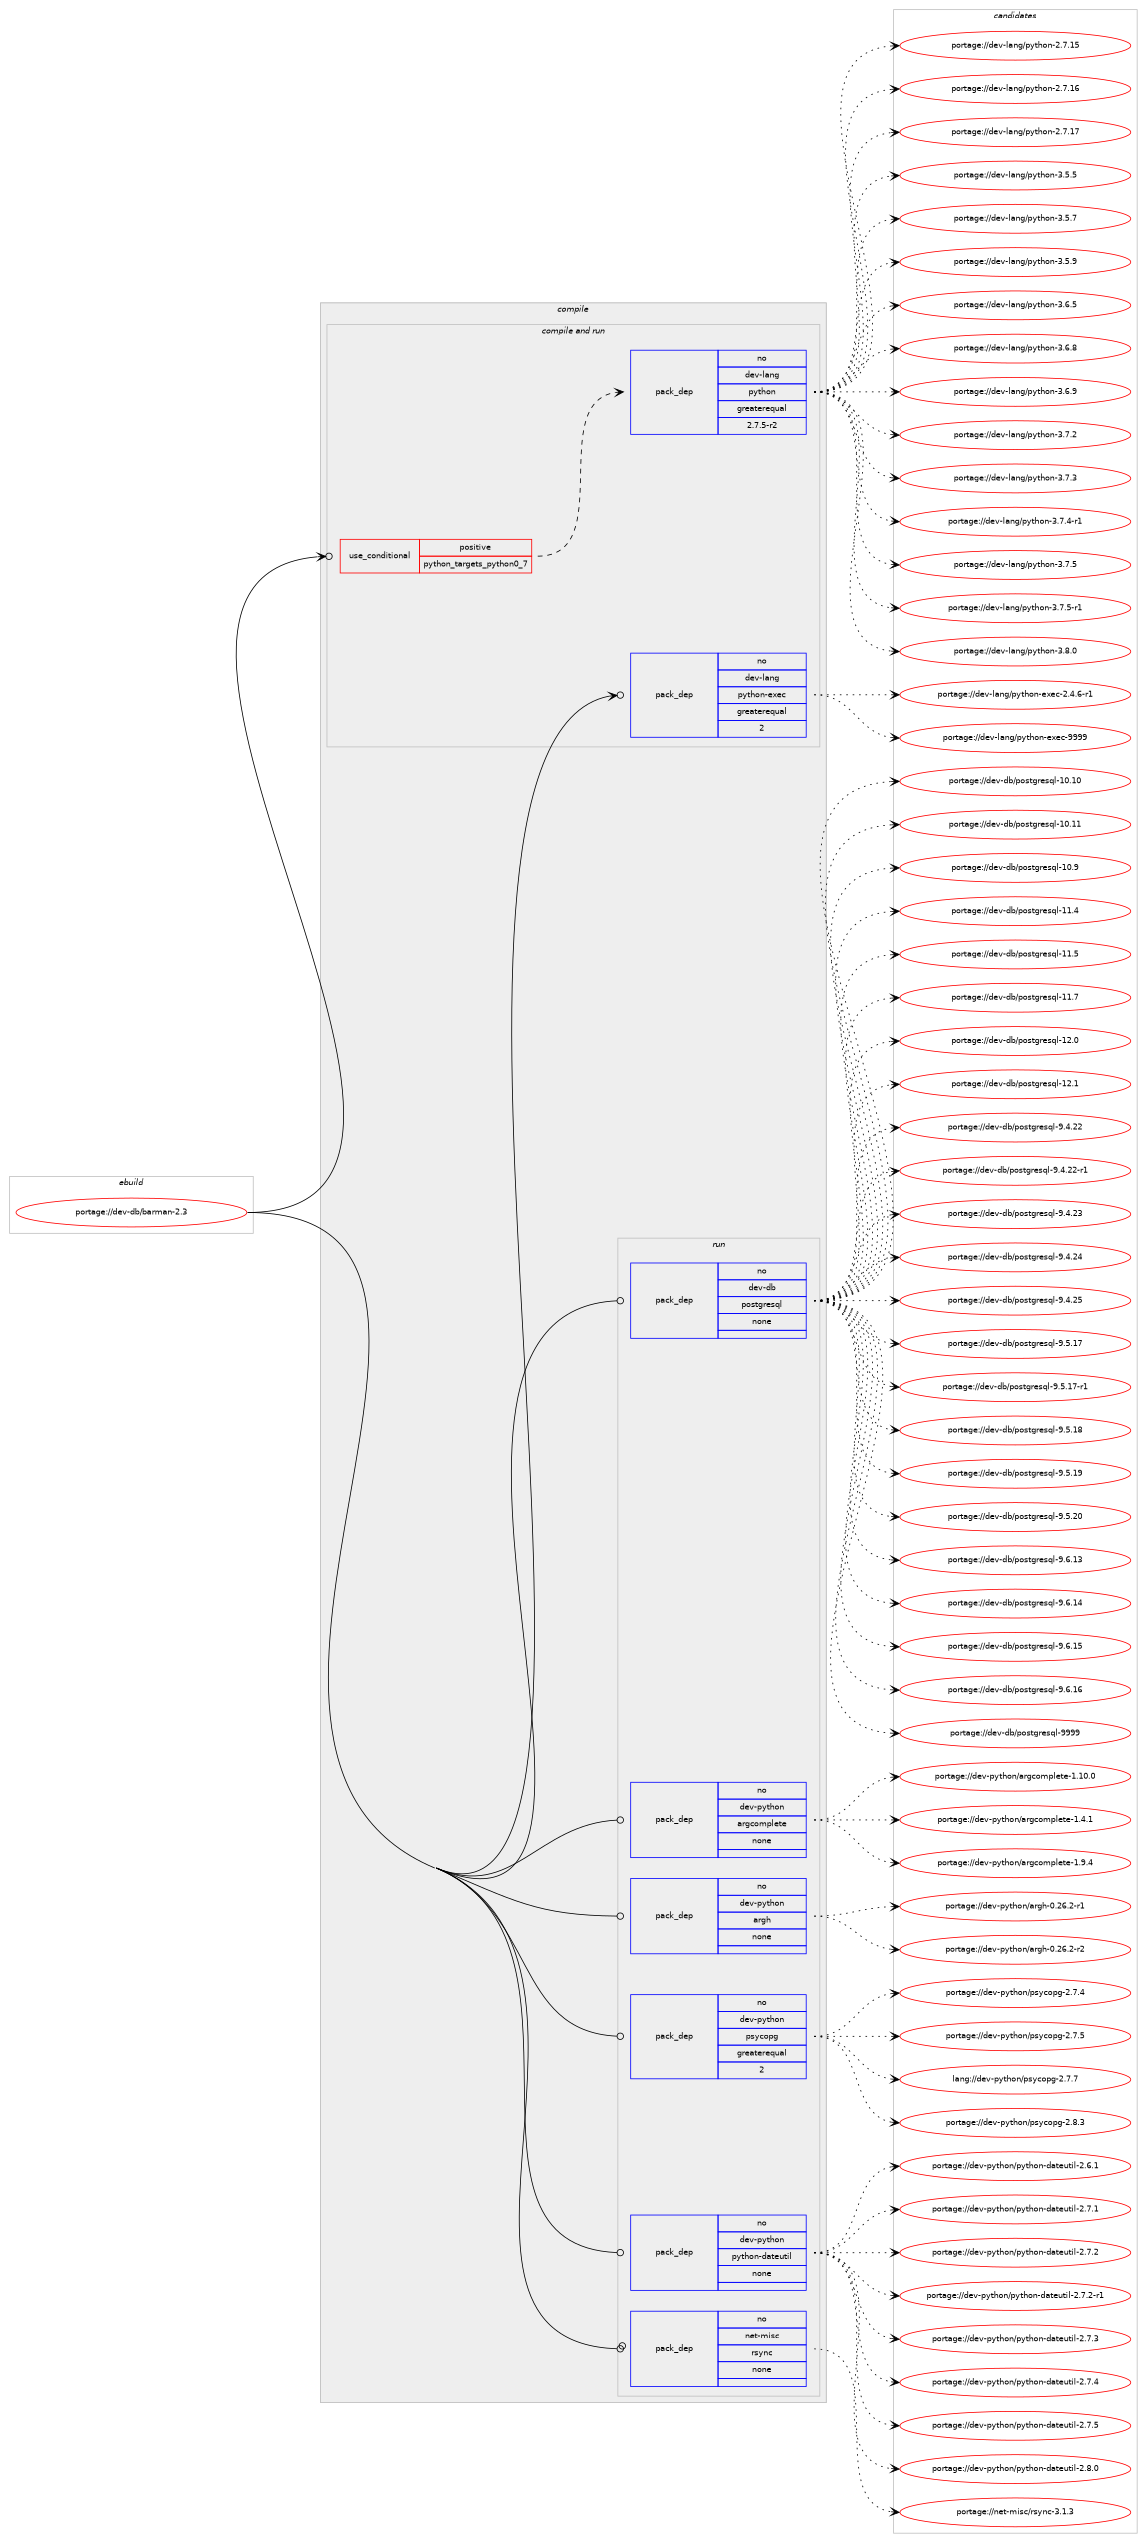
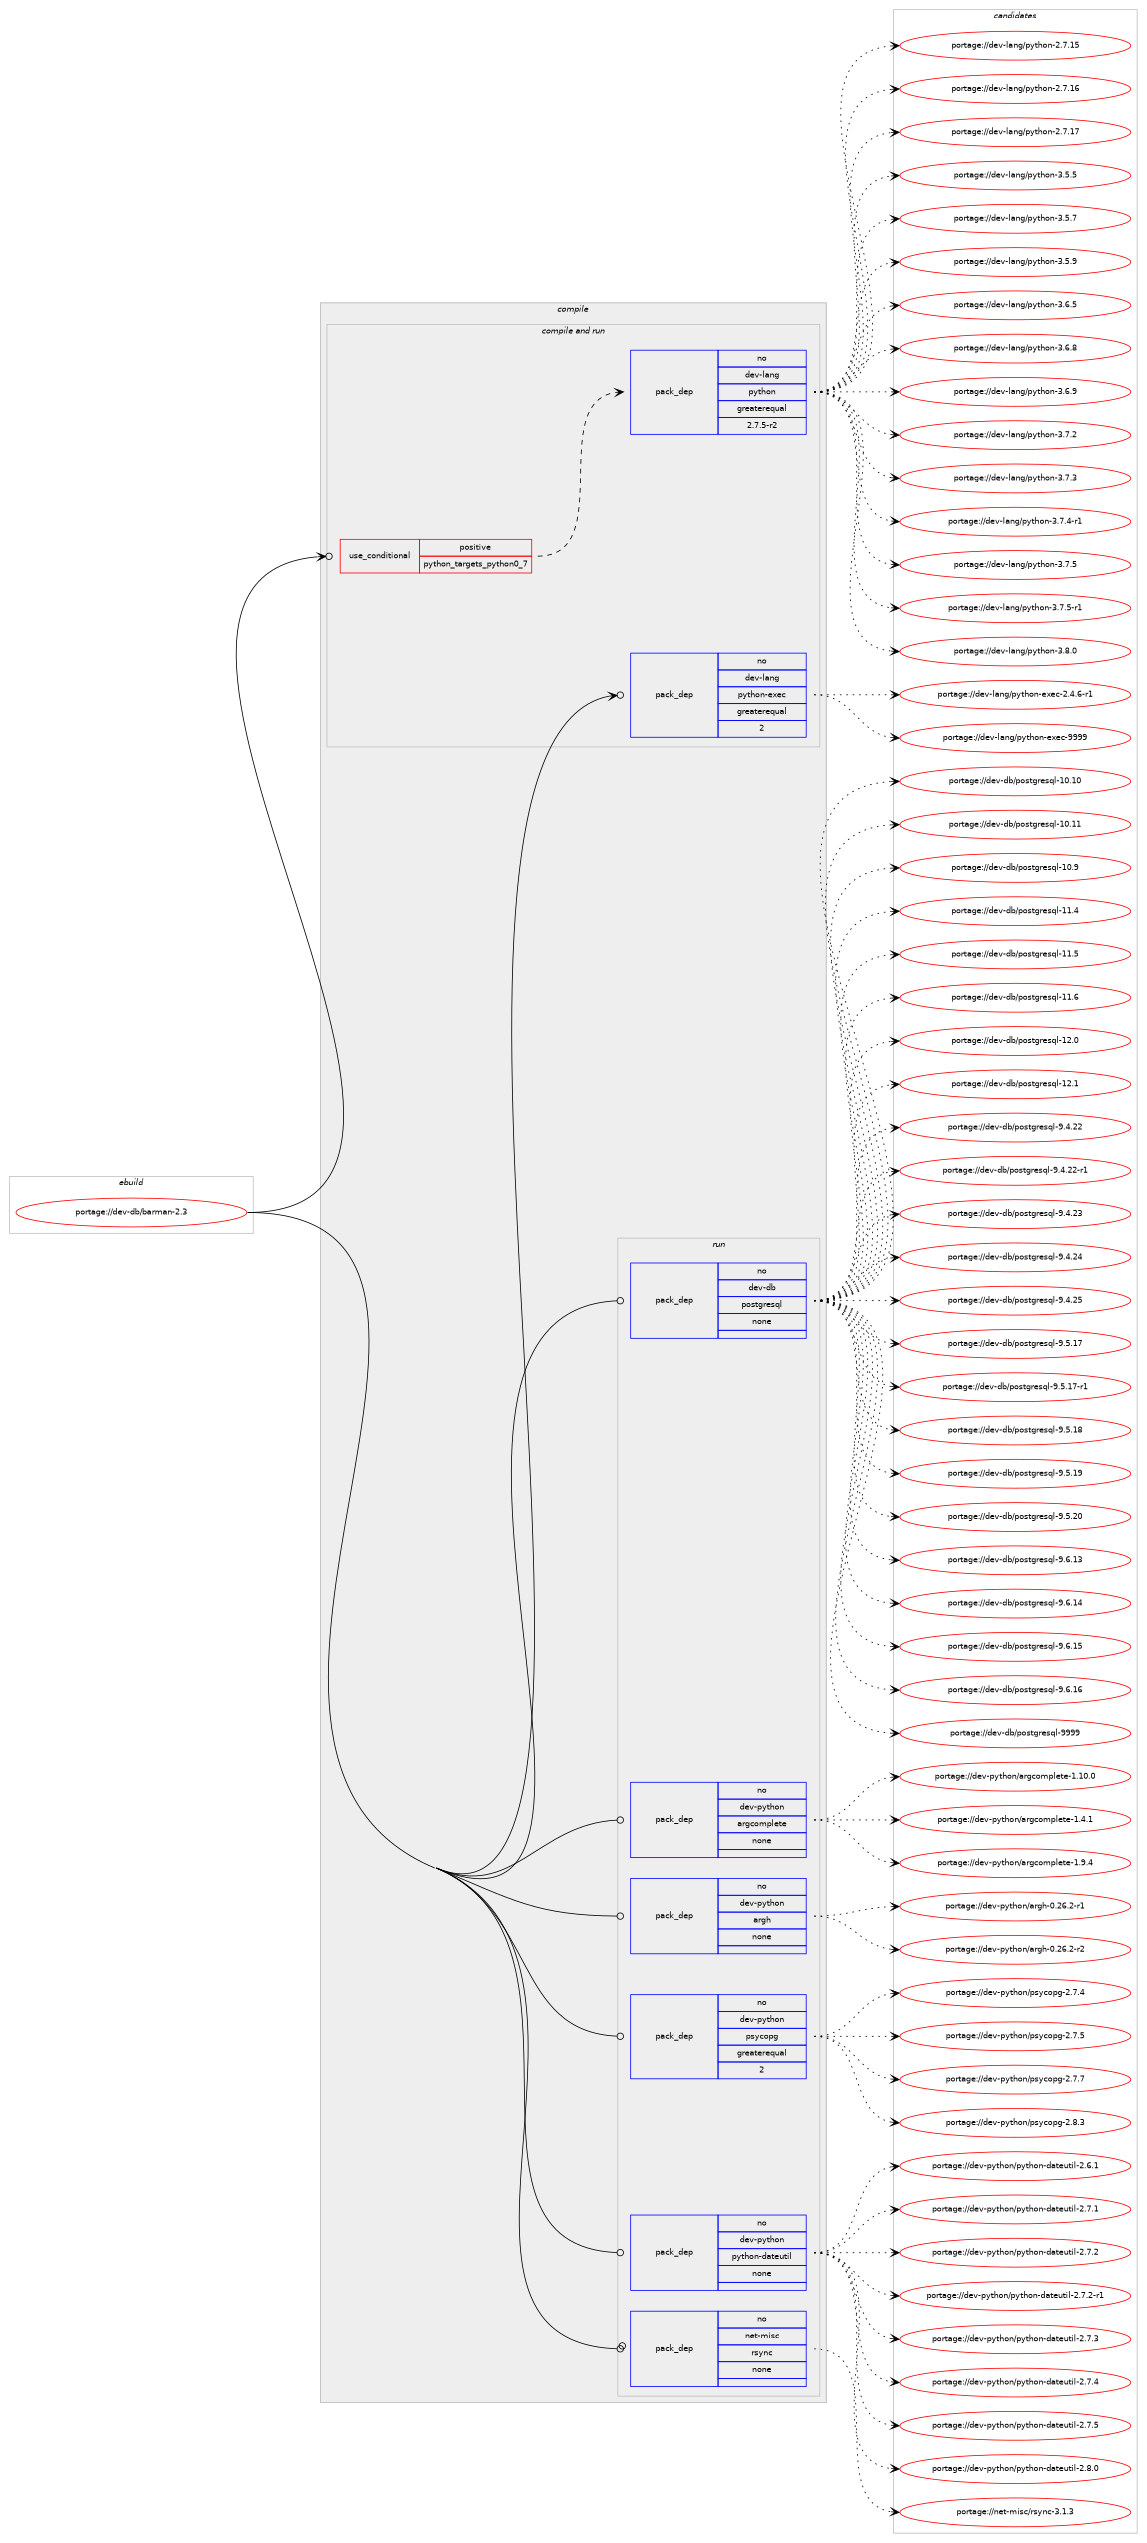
node "portage://dev-db/postgresql-11.7": label "portage://dev-db/postgresql-11.7" -> "portage://dev-db/postgresql-11.6"
node "lang://dev-python/psycopg-2.7.7": label "lang://dev-python/psycopg-2.7.7" -> "portage://dev-python/psycopg-2.7.7"
